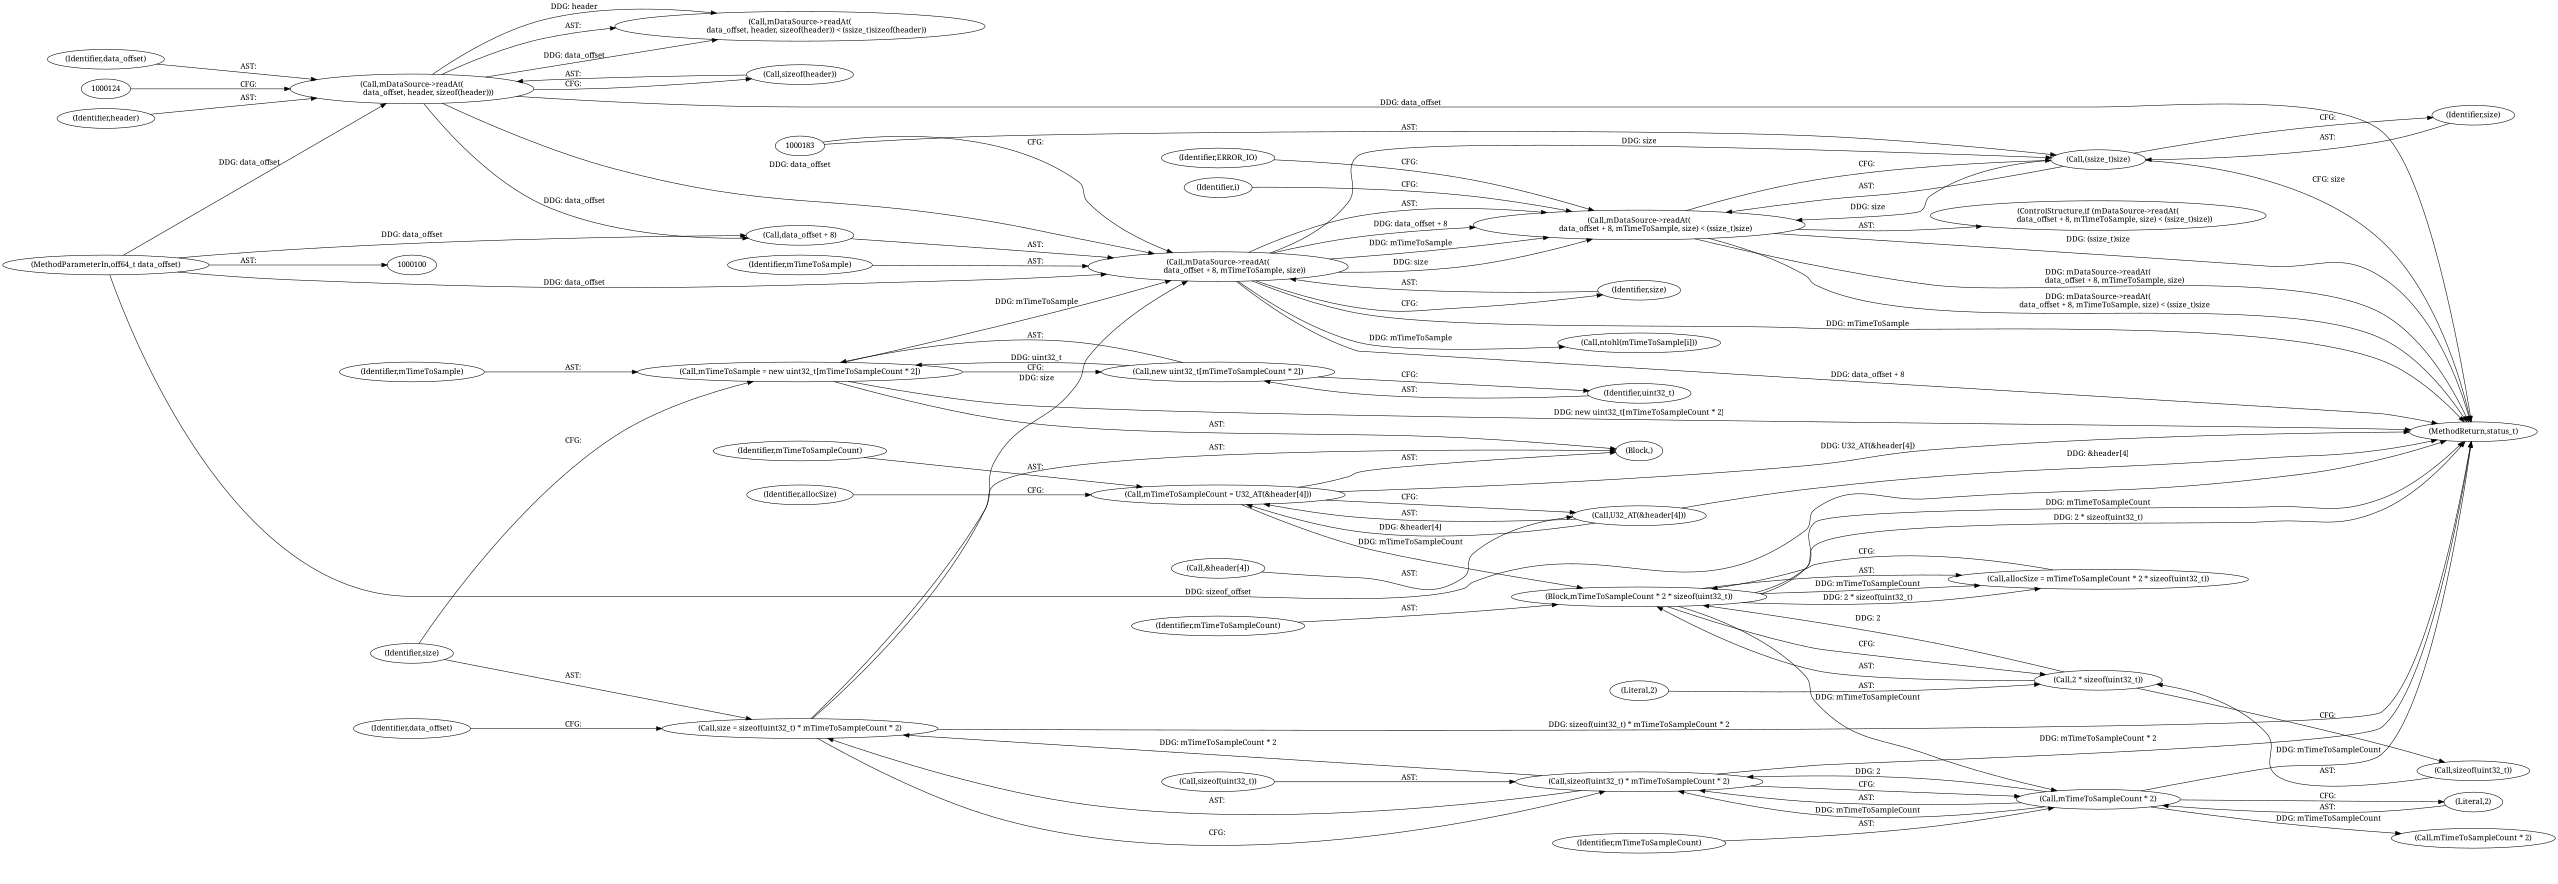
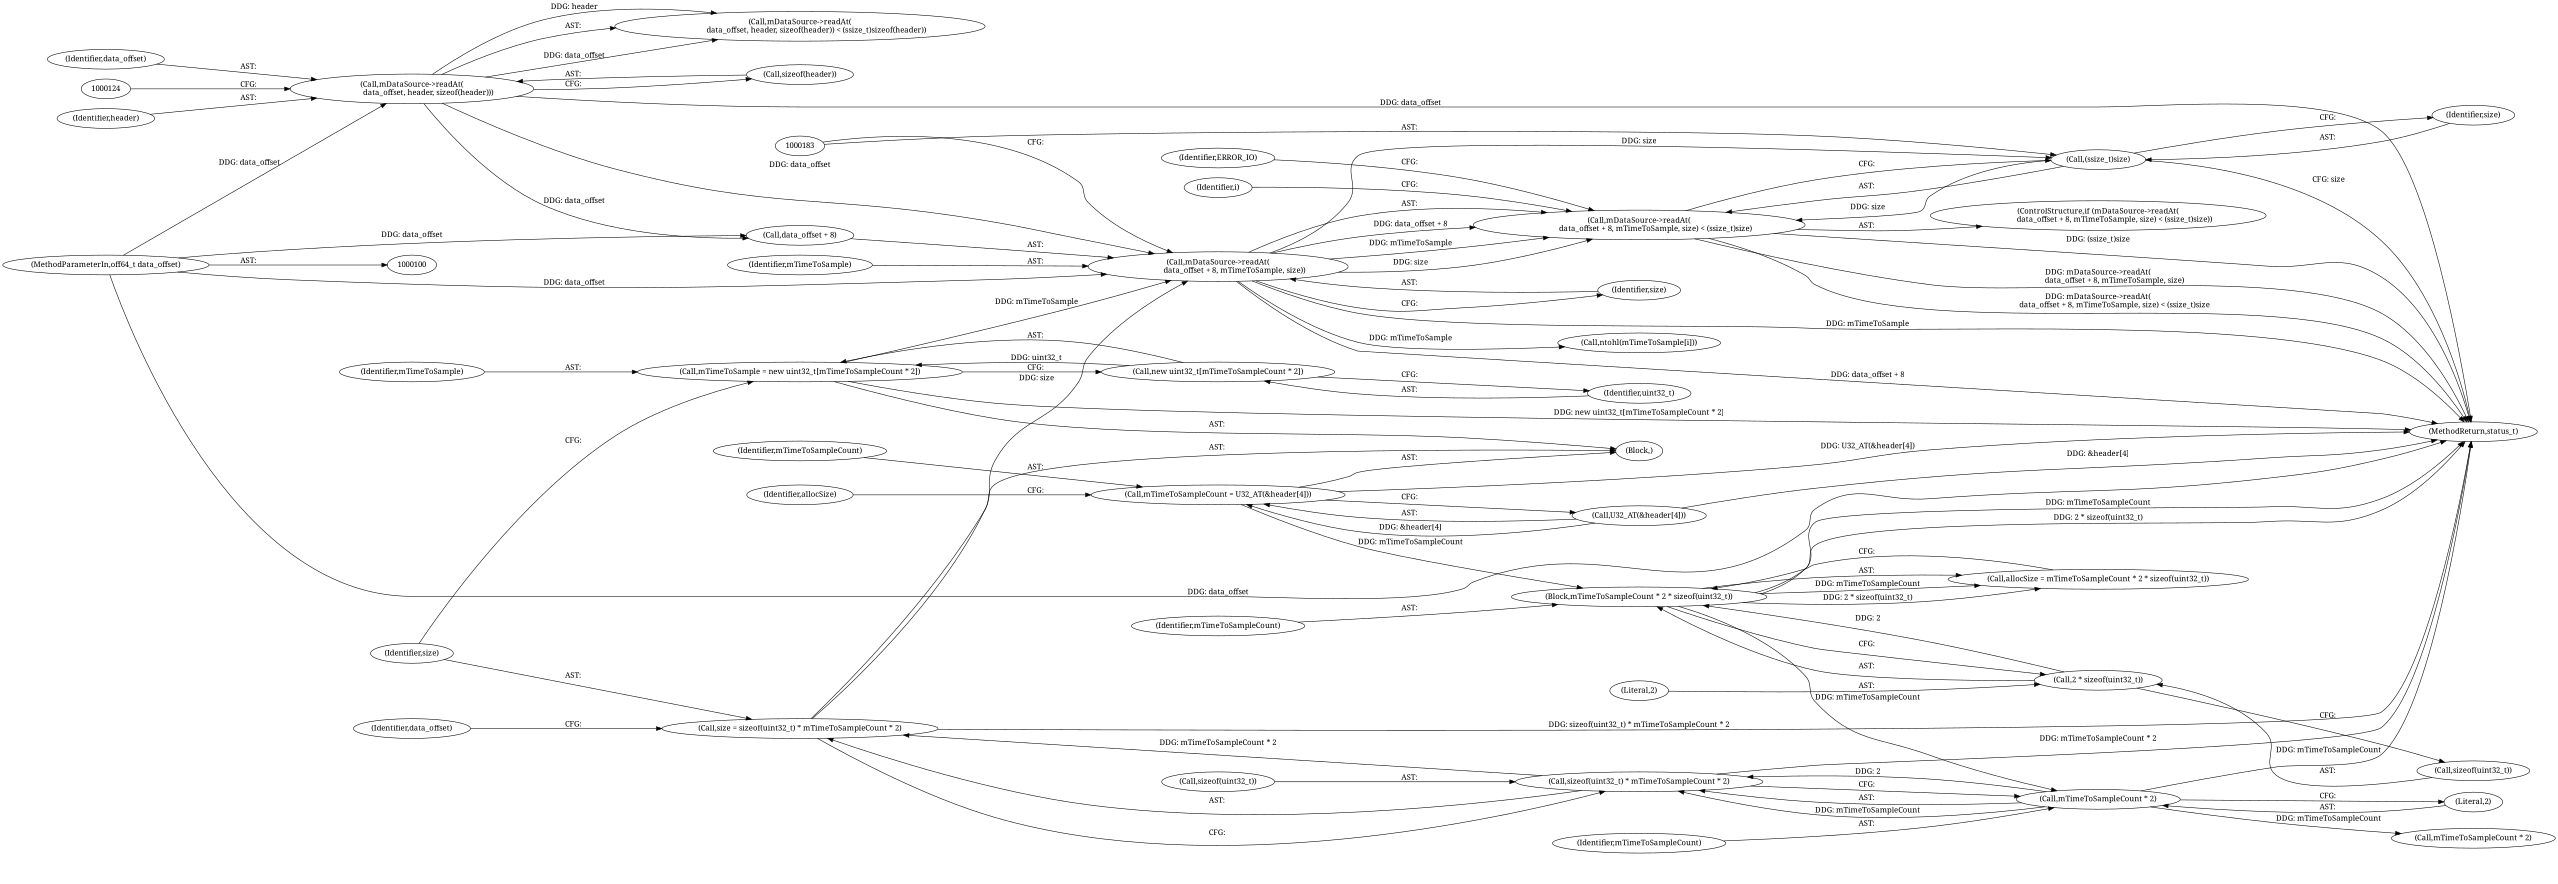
node "(Call,&header[4])": removed
edge "(MethodParameterIn,off64_t data_offset)" -> "(MethodReturn,status_t)": label "DDG: sizeof_offset" -> "DDG: data_offset"
